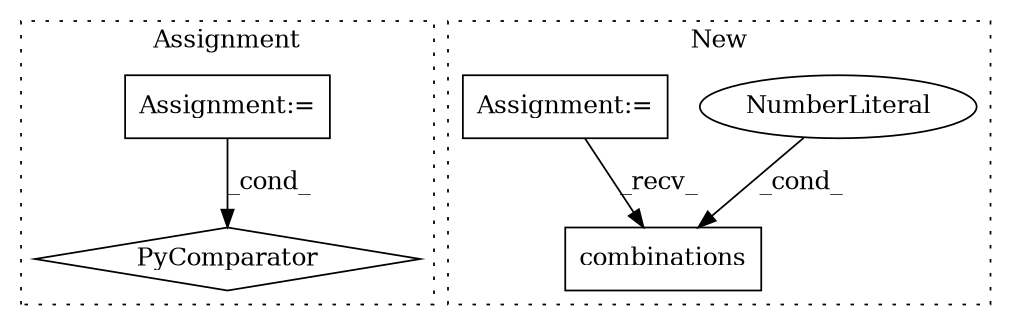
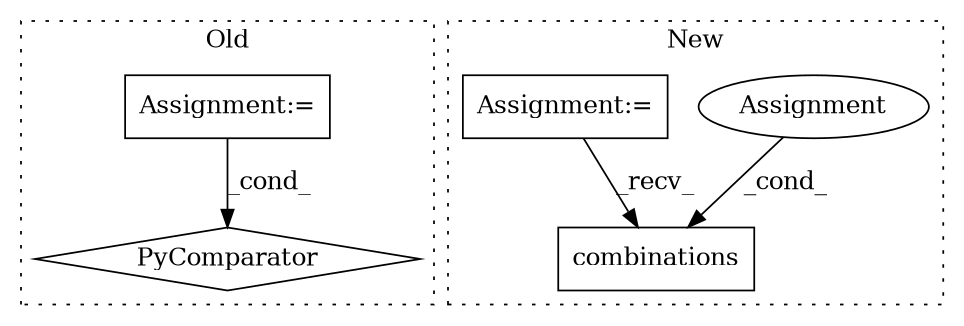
cluster "Assignment": label "Assignment" -> "Old"
node "NumberLiteral": label "NumberLiteral" -> "Assignment"
